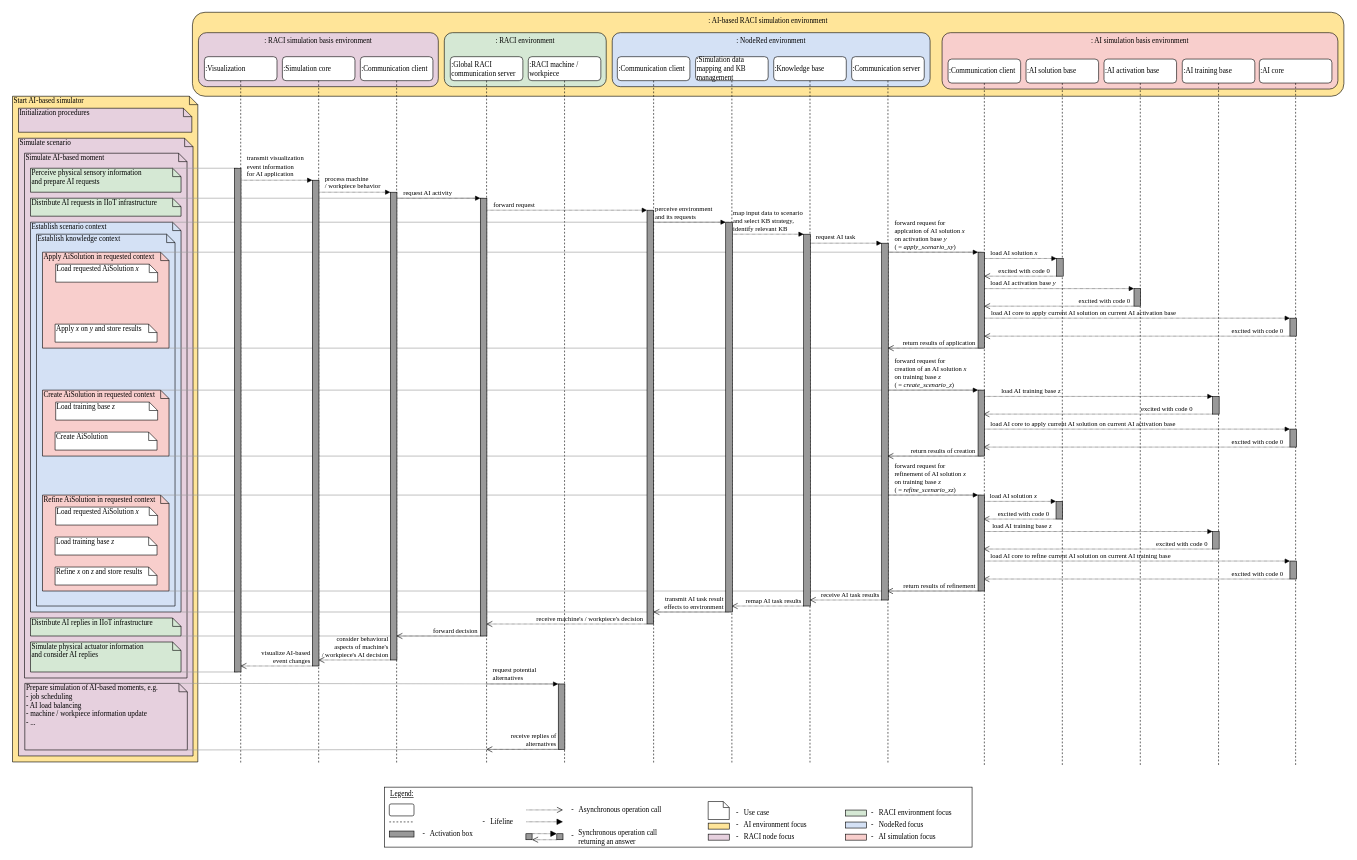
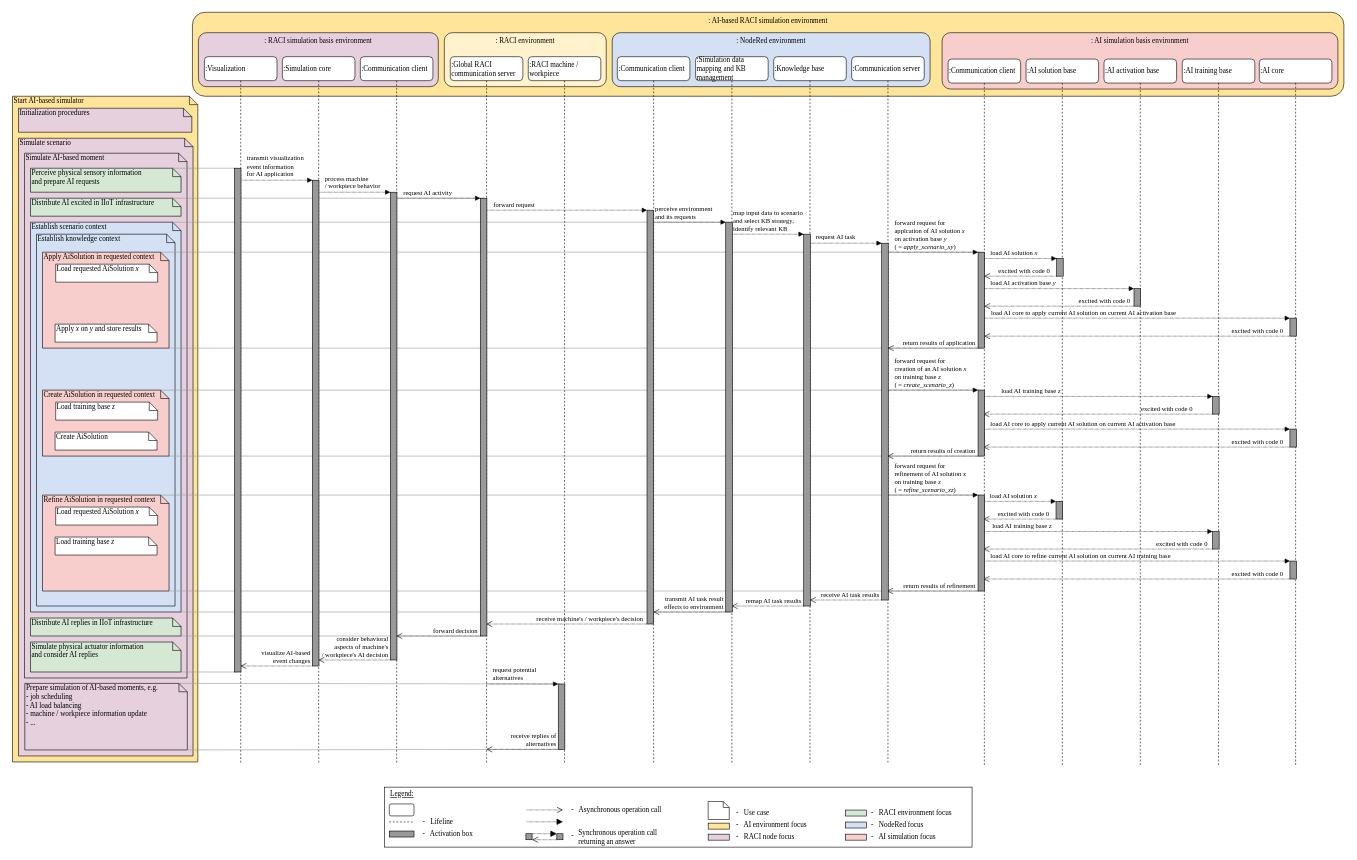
node ": RACI environment": fillcolor #d5e8d4 -> #fff2cc
node "Distribute AI requests in IIoT infrastructure": label "Distribute AI requests in IIoT infrastructure" -> "Distribute AI excited in IIoT infrastructure"
node "Refine x on z and store results": removed
node "- Lifeline": moved (497, 822) -> (437, 822)
